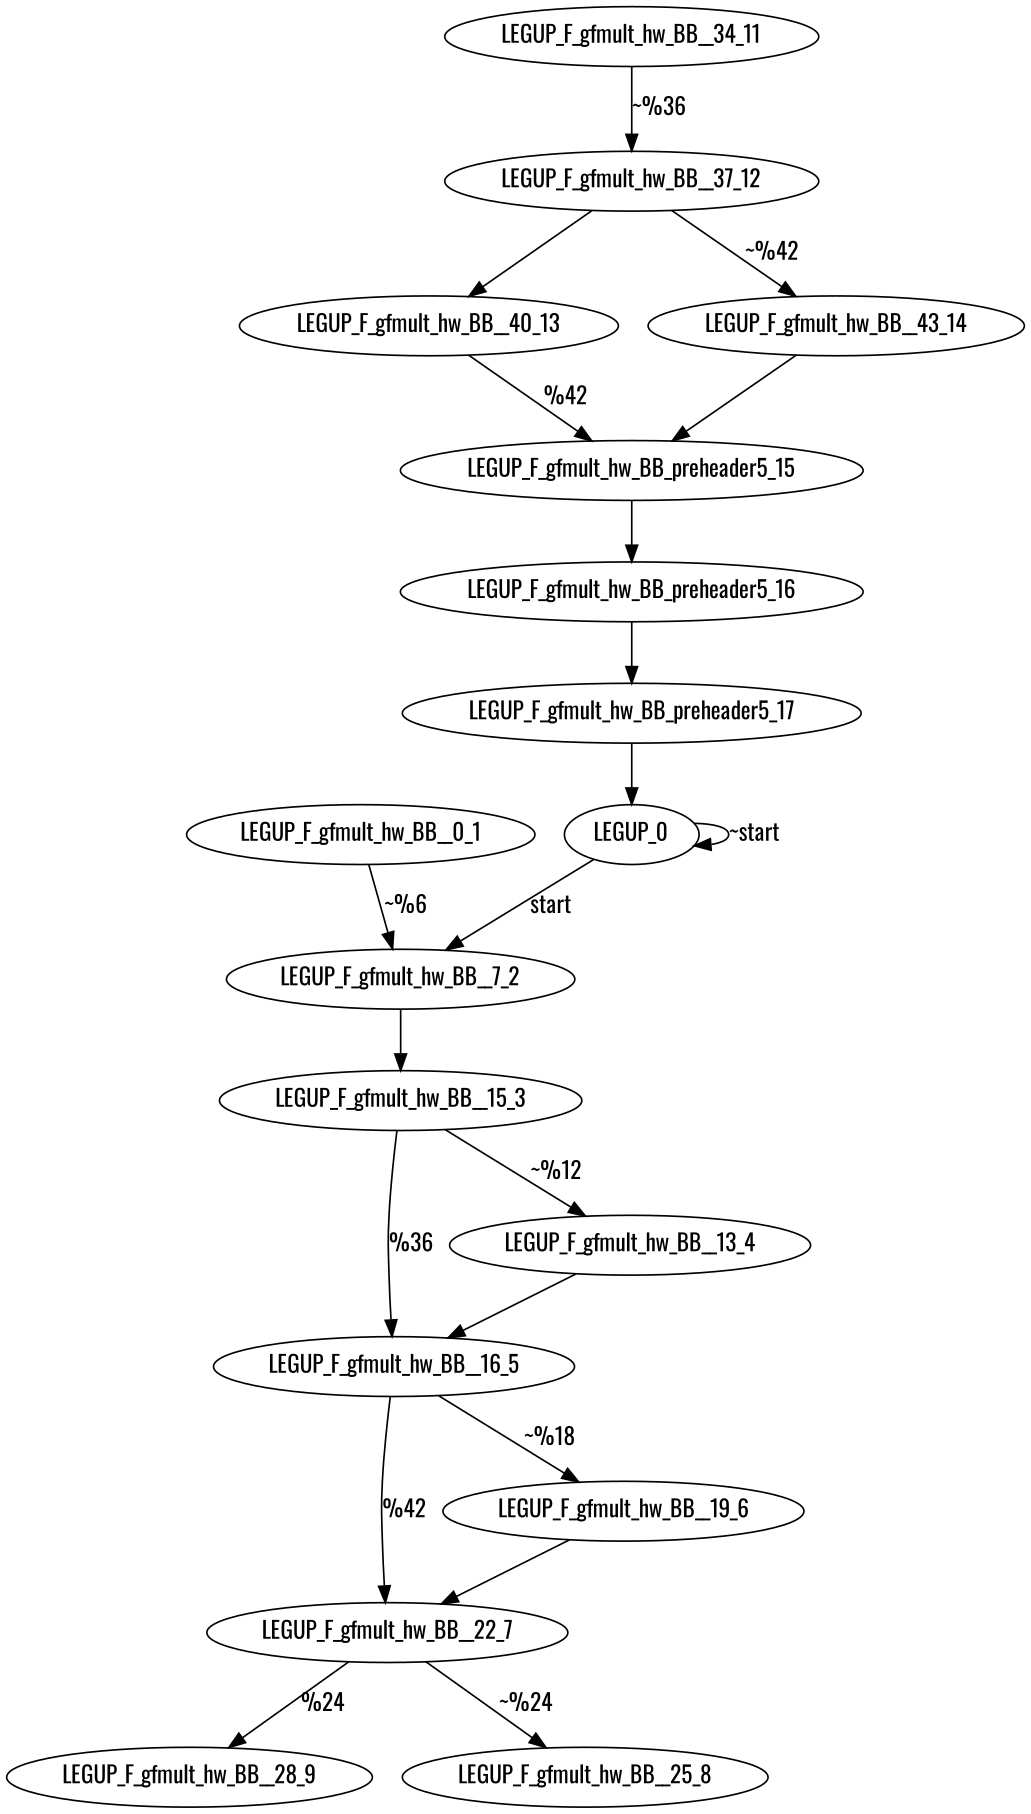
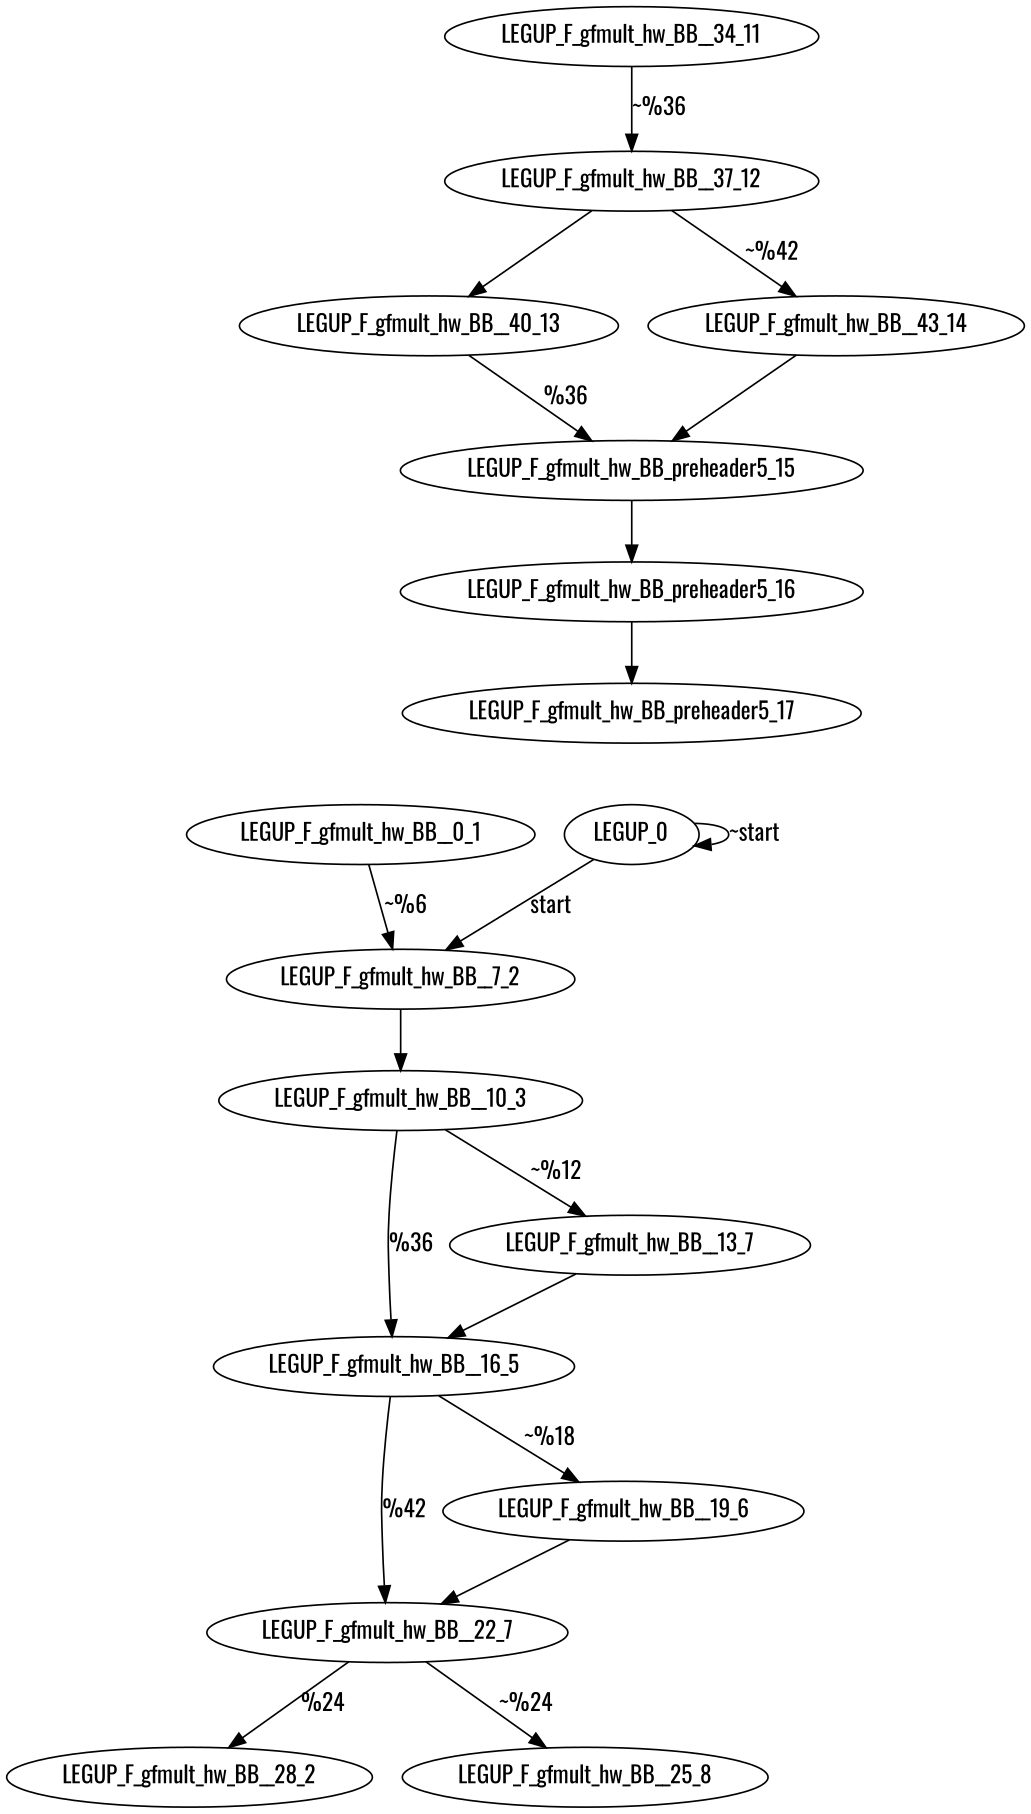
edge "LEGUP_F_gfmult_hw_BB__40_13" -> "LEGUP_F_gfmult_hw_BB_preheader5_15": label "%42" -> "%36"
edge "LEGUP_F_gfmult_hw_BB_preheader5_17" -> "LEGUP_0": removed
node "LEGUP_F_gfmult_hw_BB__15_3": label "LEGUP_F_gfmult_hw_BB__15_3" -> "LEGUP_F_gfmult_hw_BB__10_3"
node "LEGUP_F_gfmult_hw_BB__13_4": label "LEGUP_F_gfmult_hw_BB__13_4" -> "LEGUP_F_gfmult_hw_BB__13_7"
node "LEGUP_F_gfmult_hw_BB__28_9": label "LEGUP_F_gfmult_hw_BB__28_9" -> "LEGUP_F_gfmult_hw_BB__28_2"
